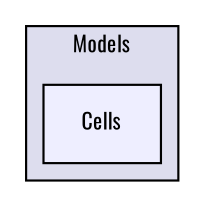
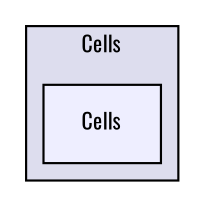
cluster "Models": label "Models" -> "Cells"
